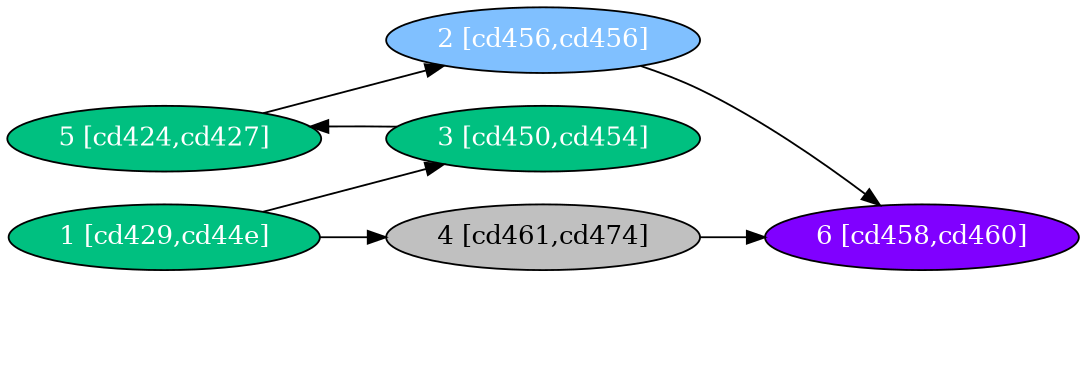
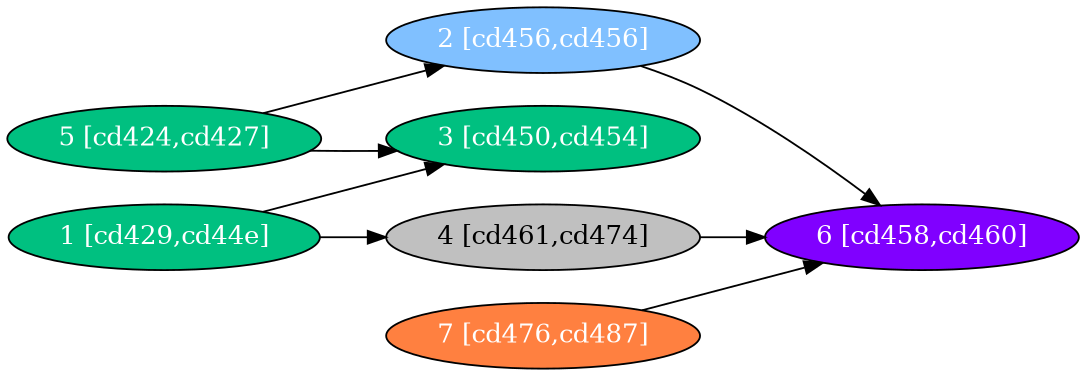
edge "3 [cd450,cd454]" -> "5 [cd424,cd427]": reversed
node "7 [cd476,cd487]": added
